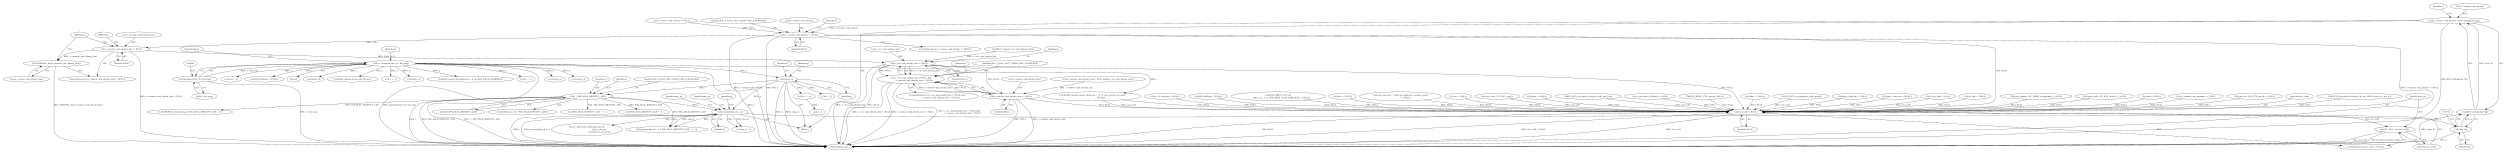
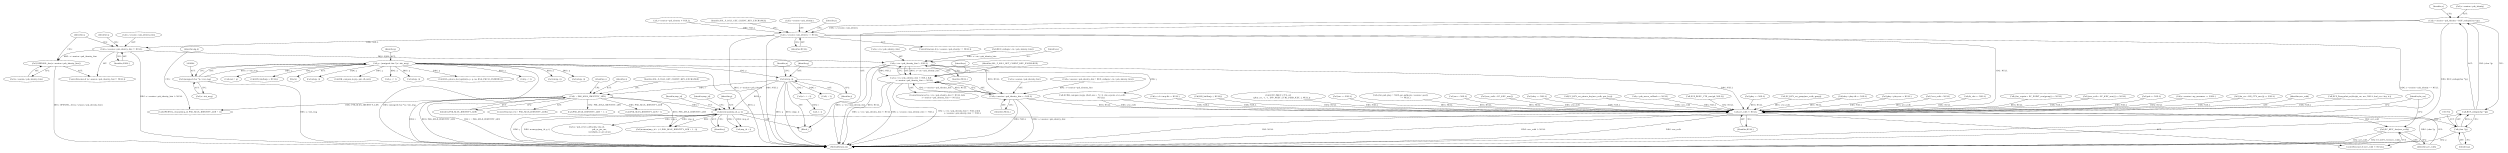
edge "(Identifier,alg_k)" -> "(Call,p = (unsigned char *)s->init_msg)": now "(Identifier,alg_k)" -> "(Call,OPENSSL_cleanse(tmp_id, PSK_MAX_IDENTITY_LEN + 1))"
